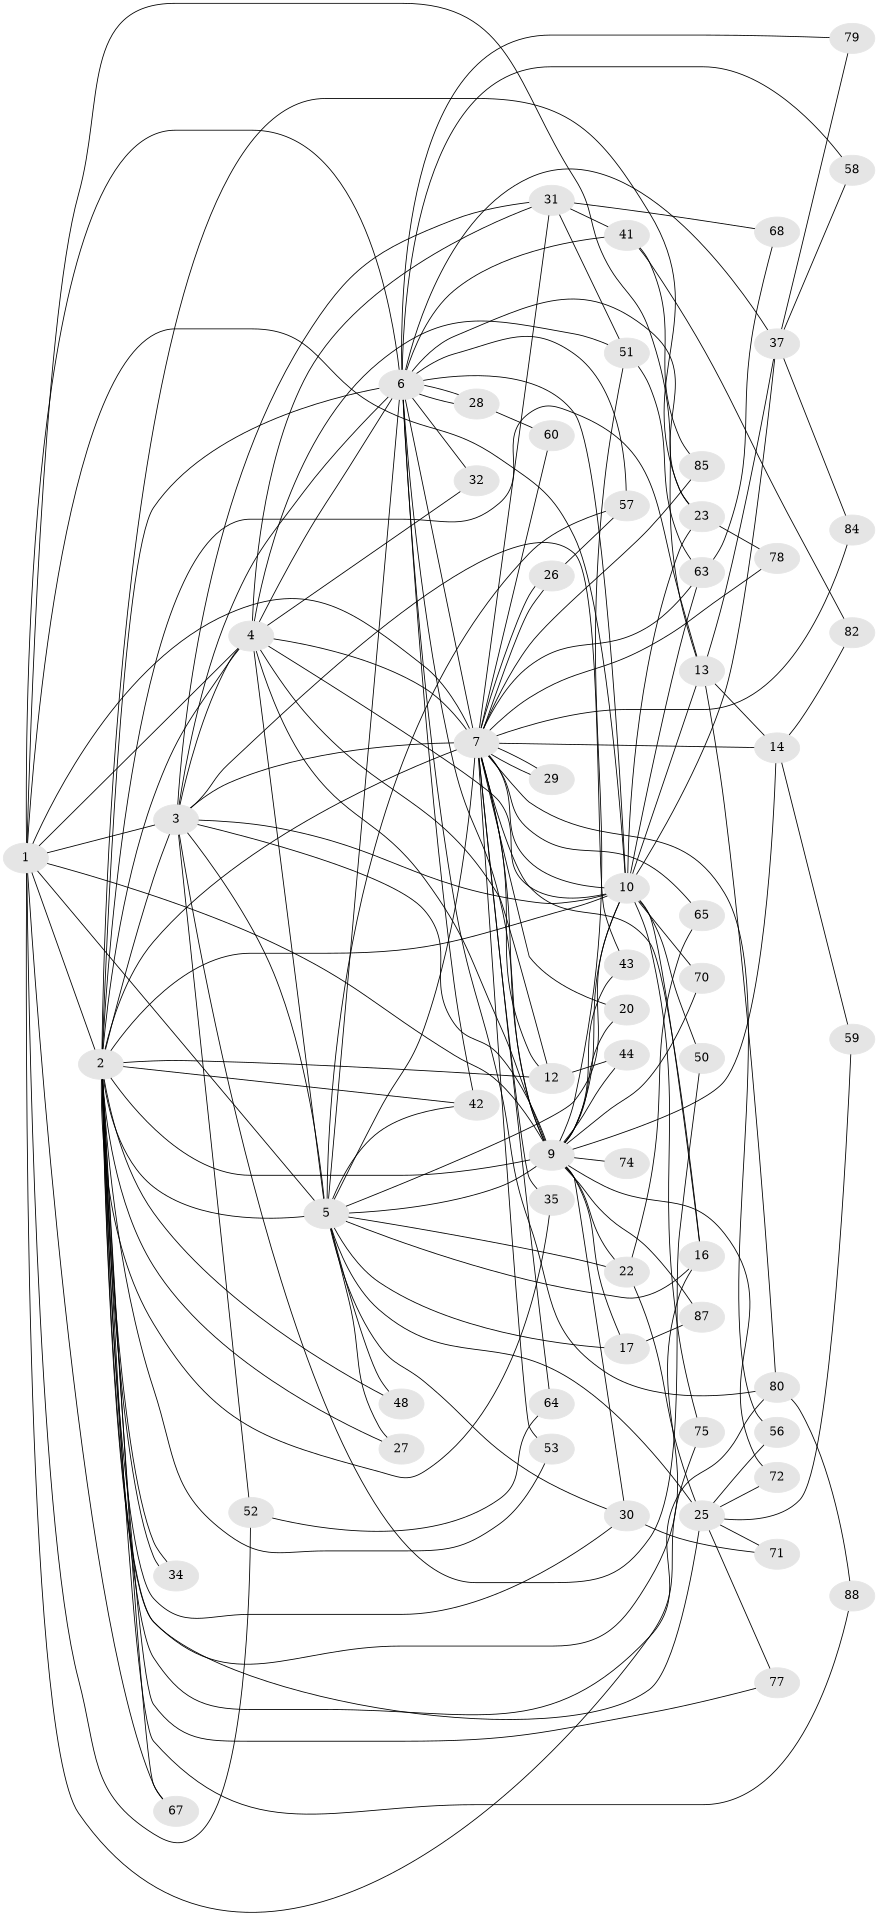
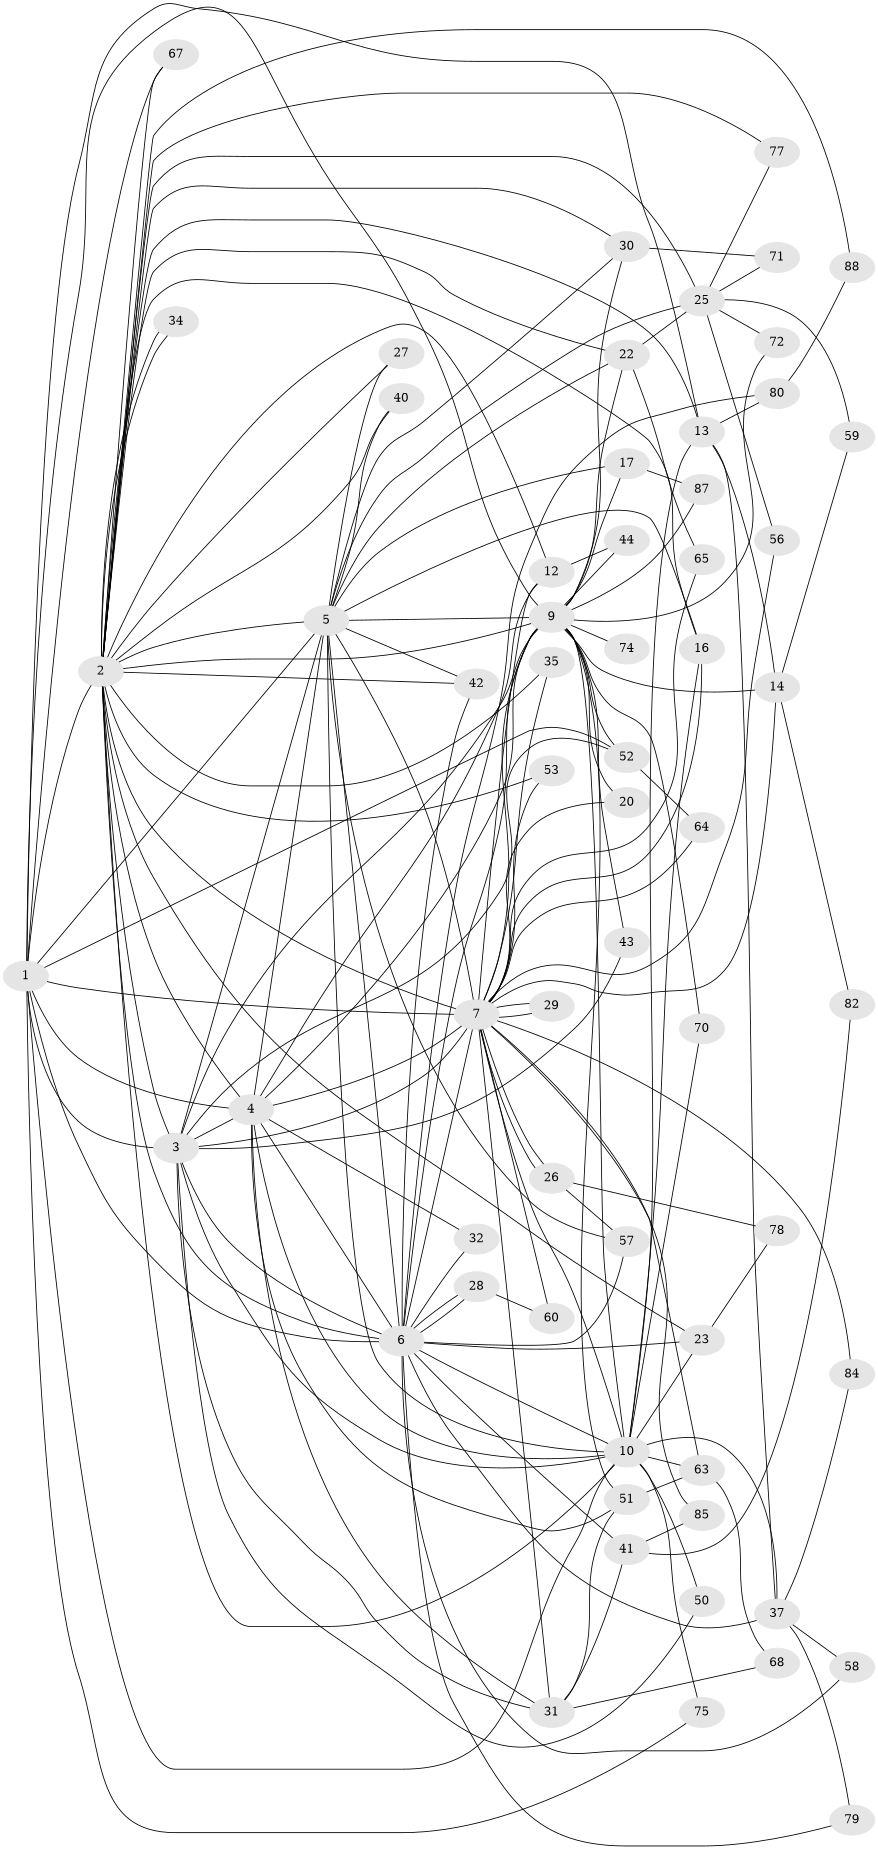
edge "78" -- "7": now "78" -- "26"
edge "9" -- "52": added
node "48": label "48" -> "40"
edge "2" -- "80": now "2" -- "22"
